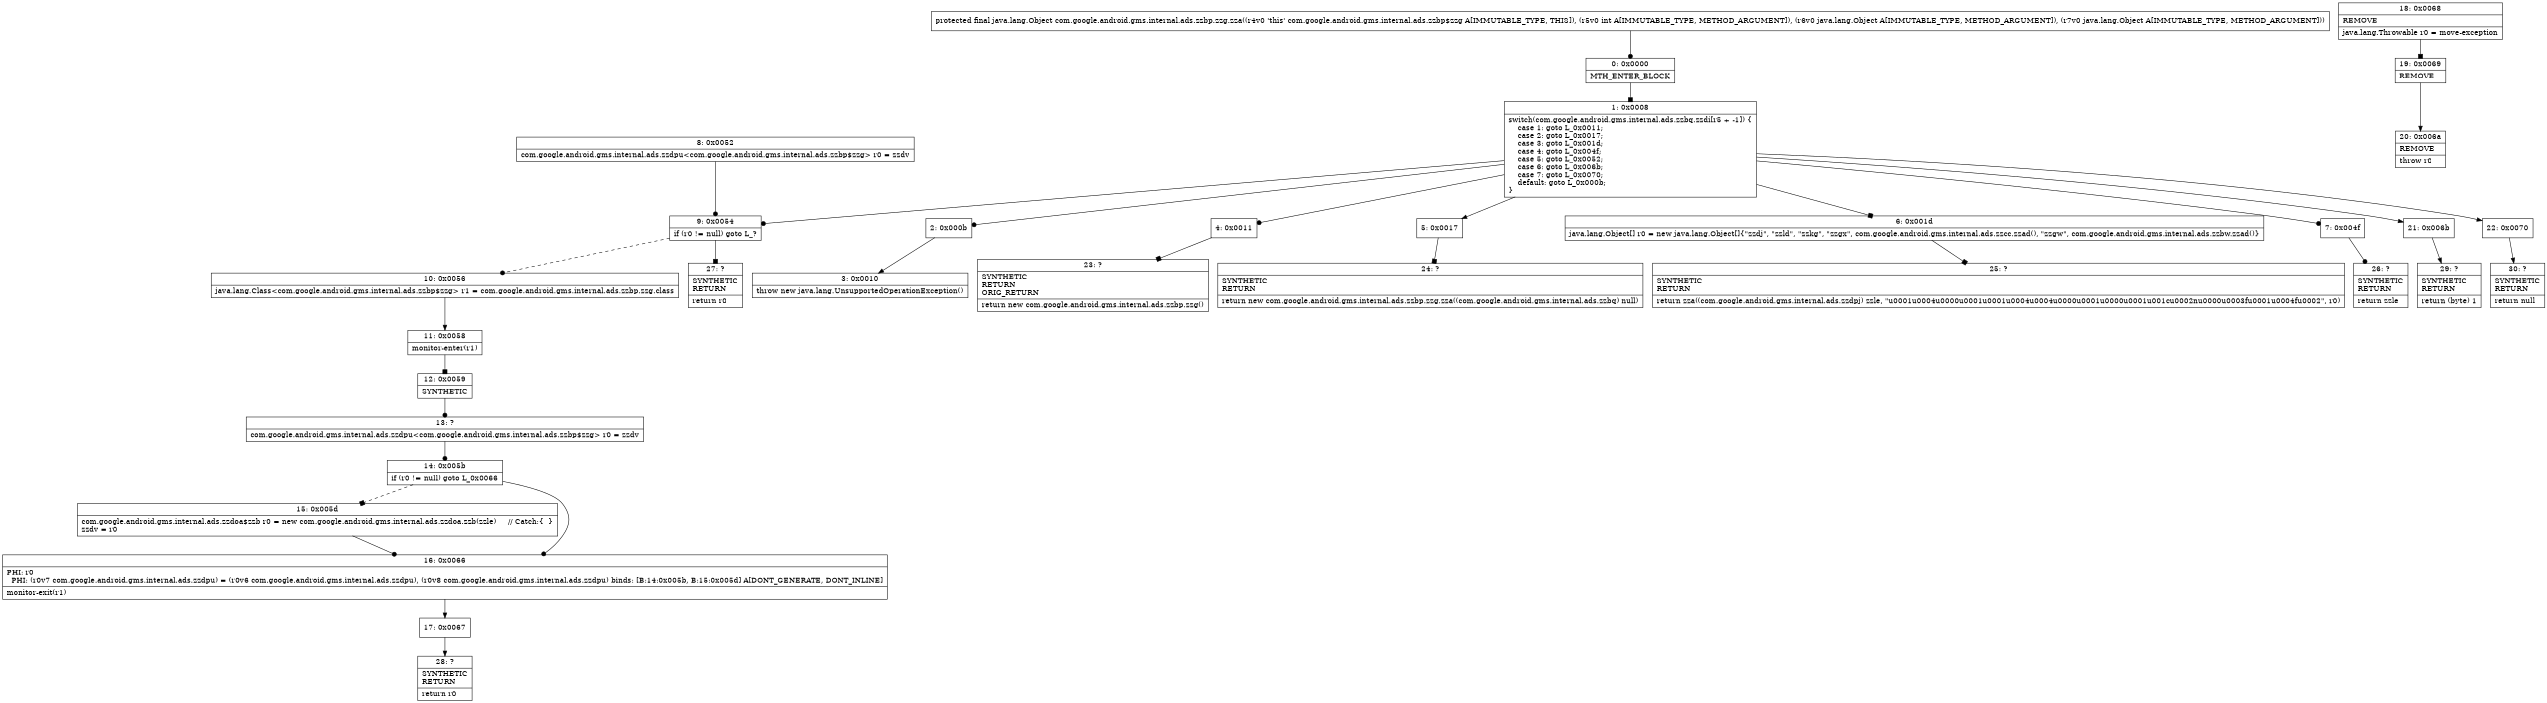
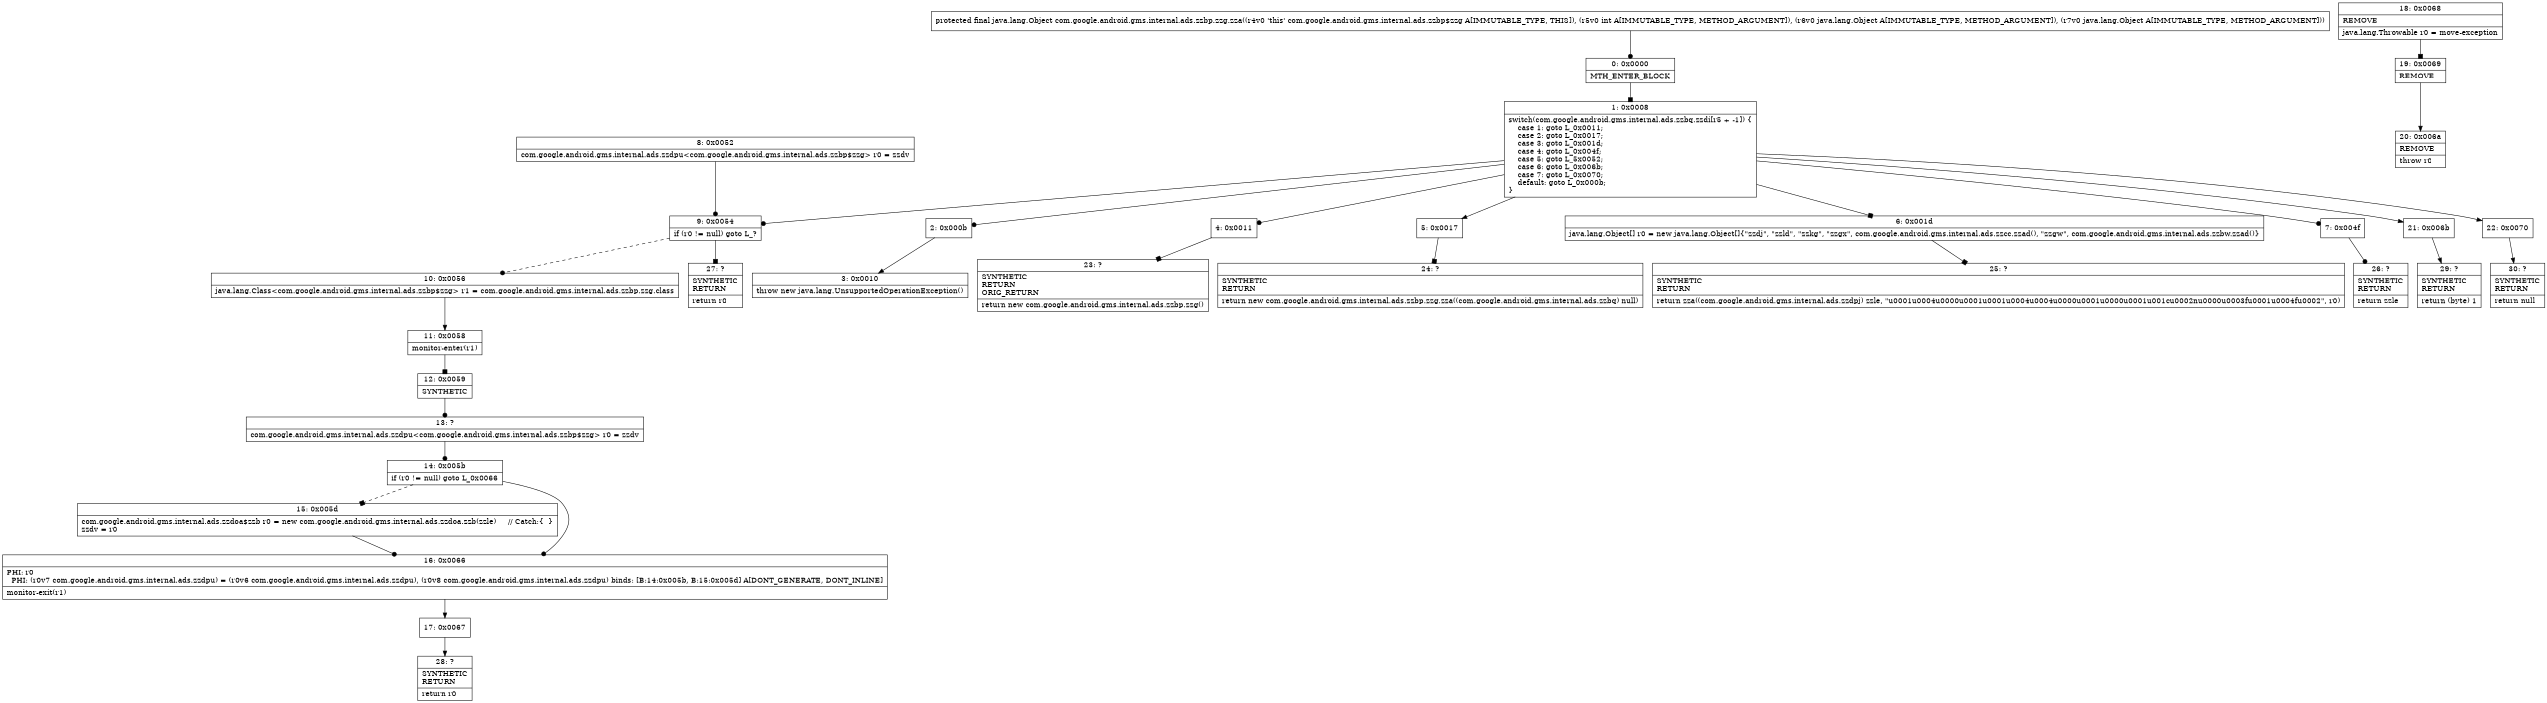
node "1: 0x0008": text "case 5: goto L_0x0052;" -> "case 5: goto L_5x0052;"
